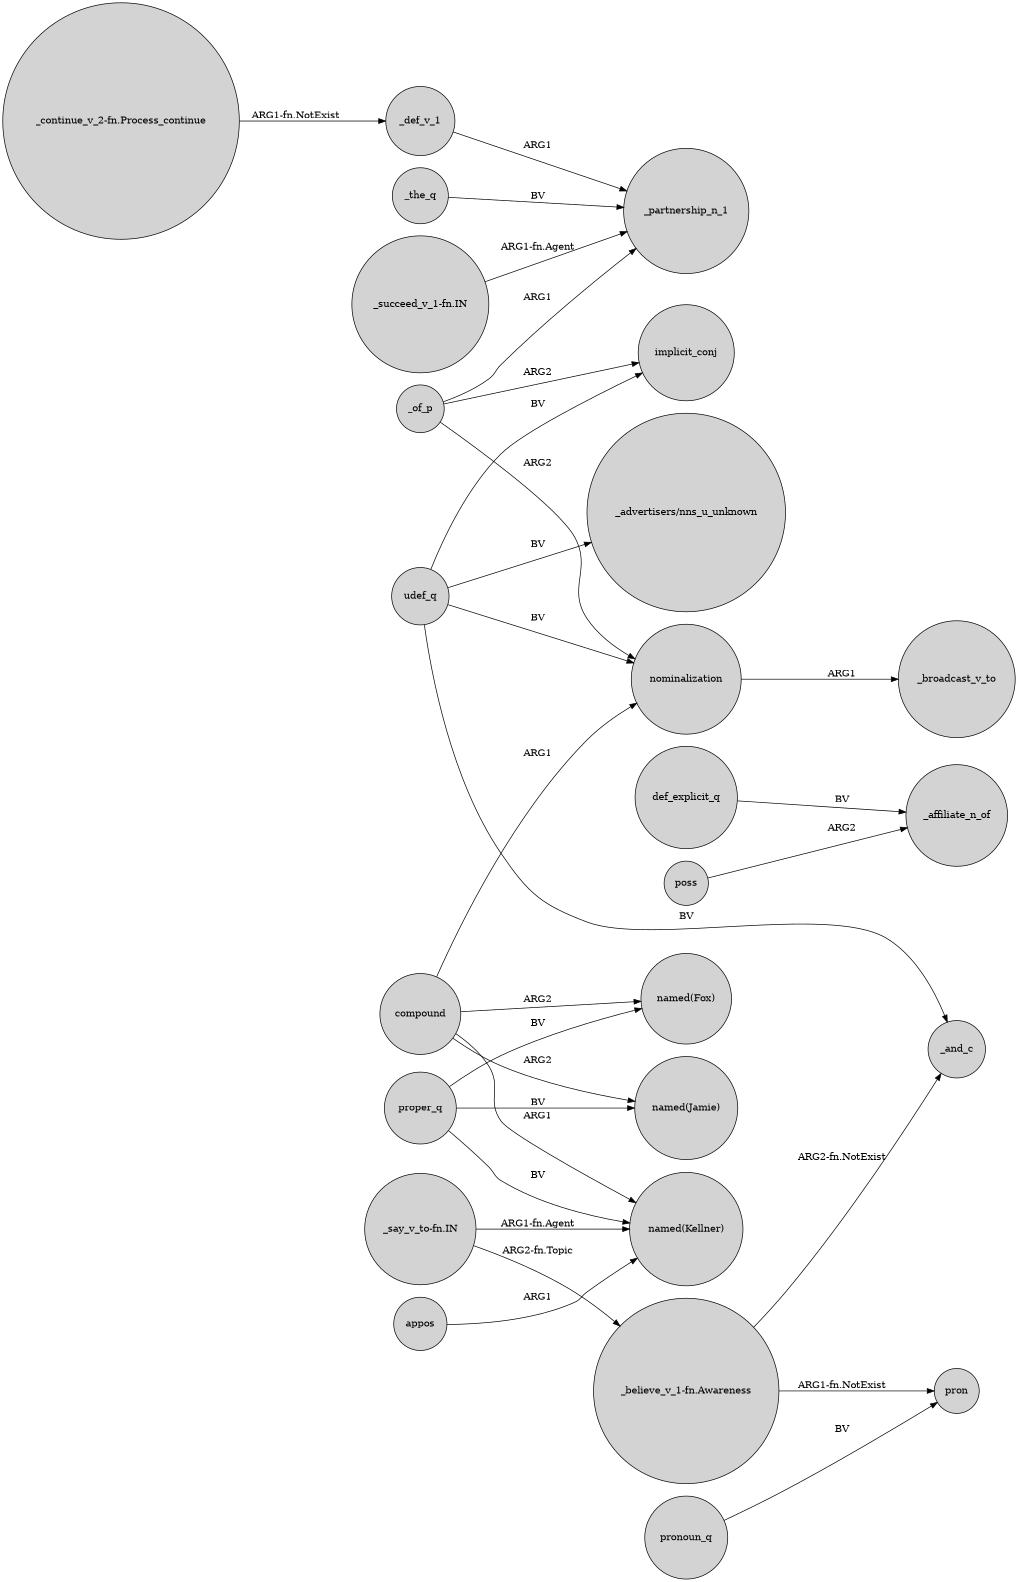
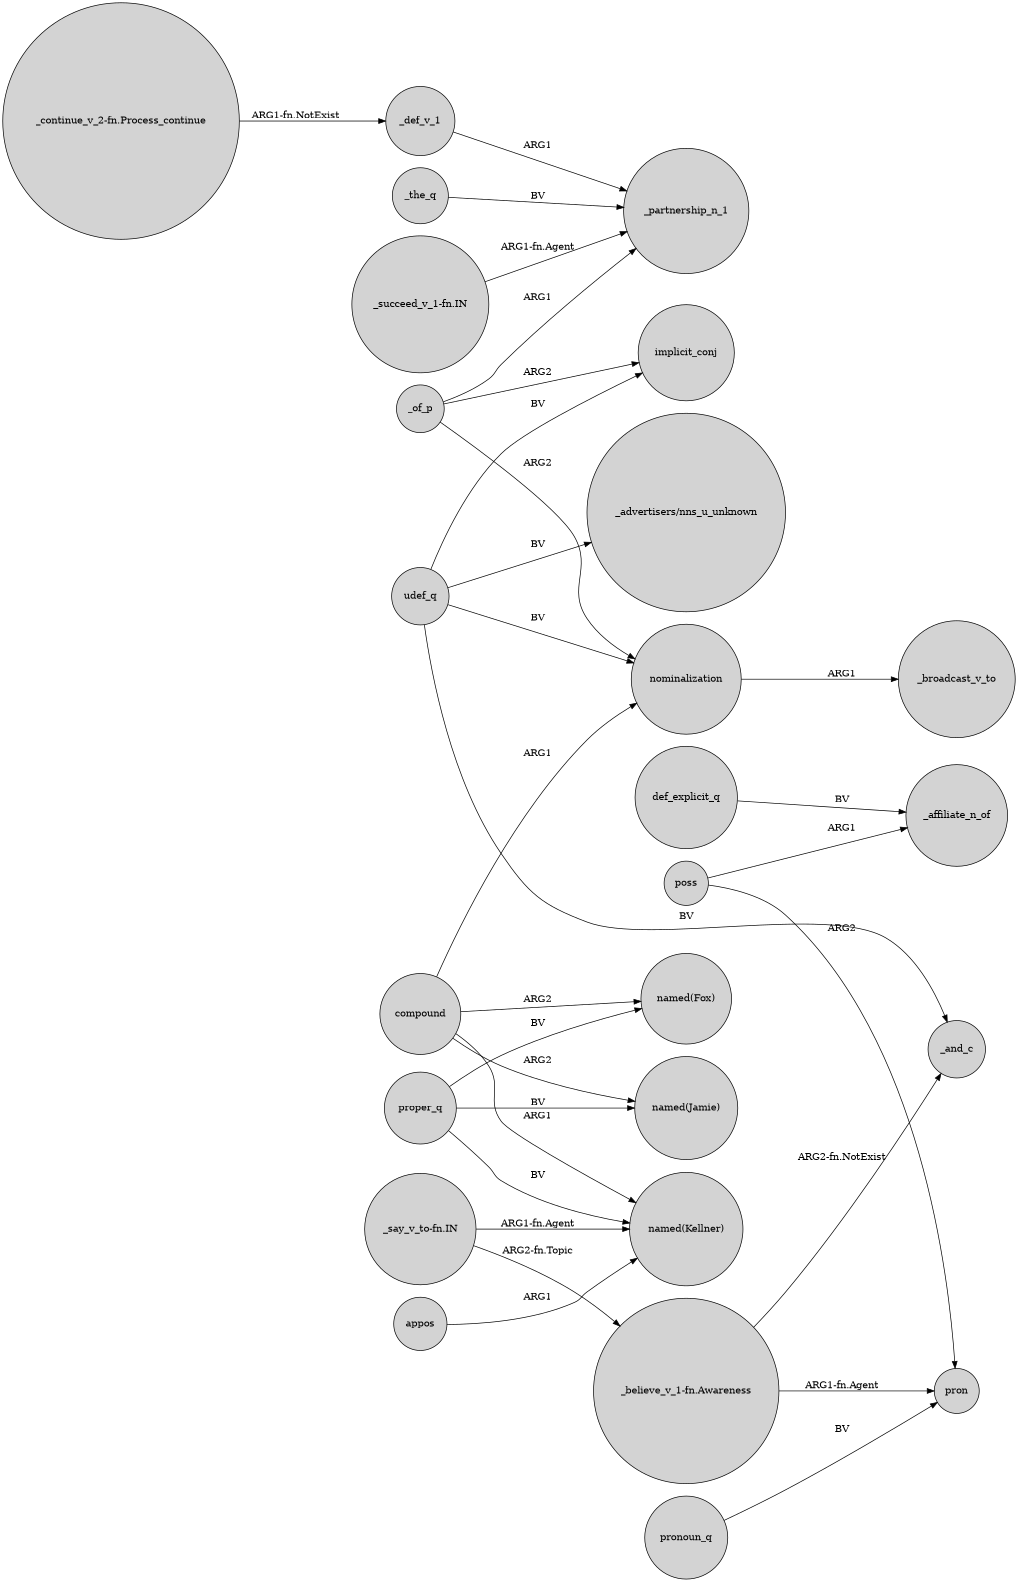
edge "poss" -> "_affiliate_n_of": label "ARG2" -> "ARG1"
edge "poss" -> "pron": added, label "ARG2"
edge "_believe_v_1-fn.Awareness" -> "pron": label "ARG1-fn.NotExist" -> "ARG1-fn.Agent"
